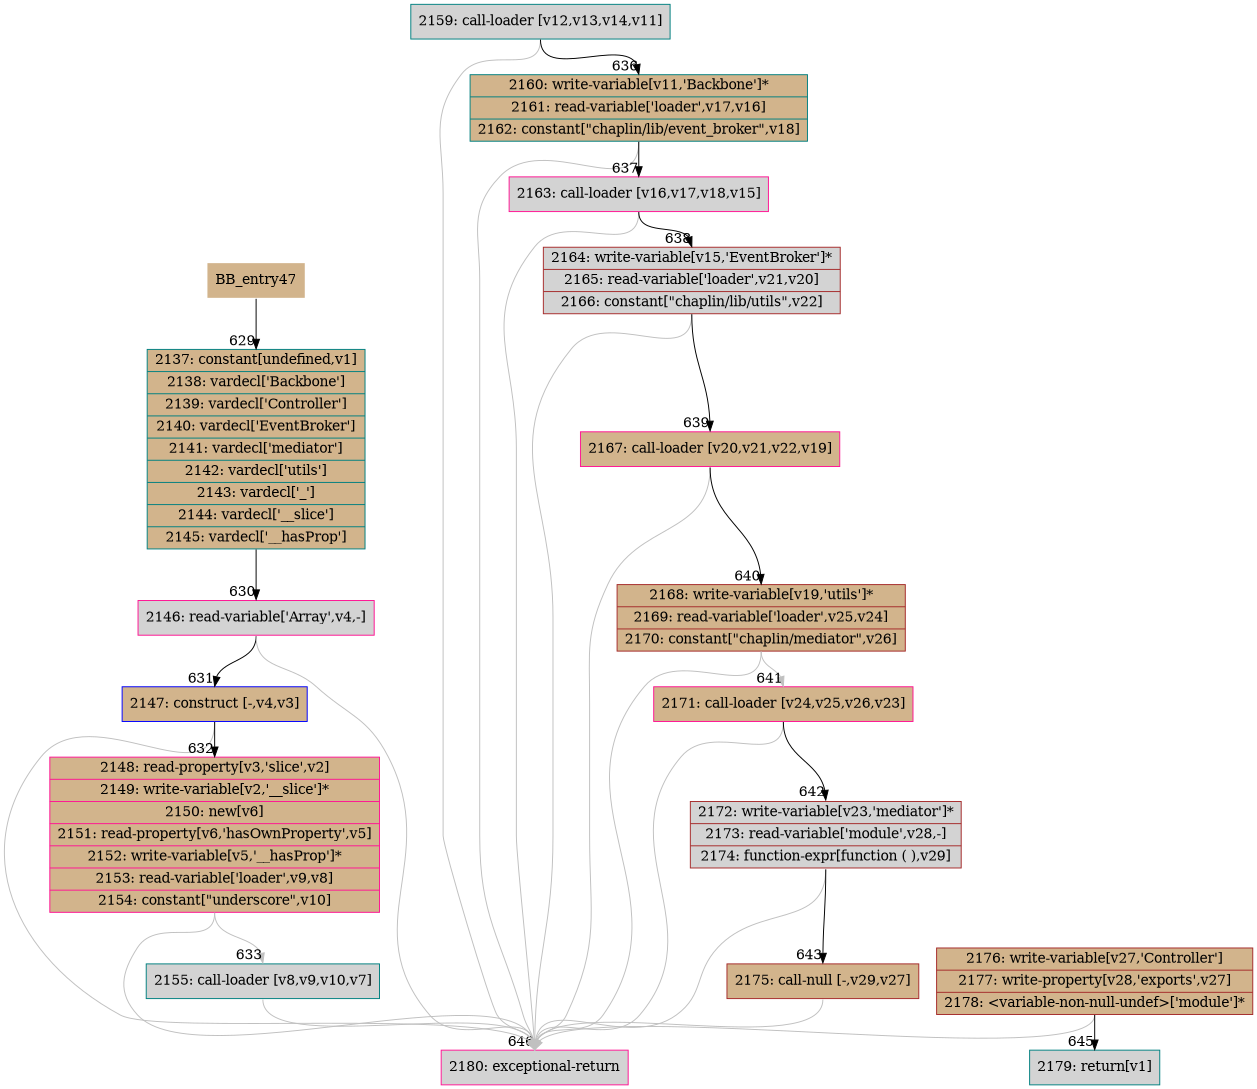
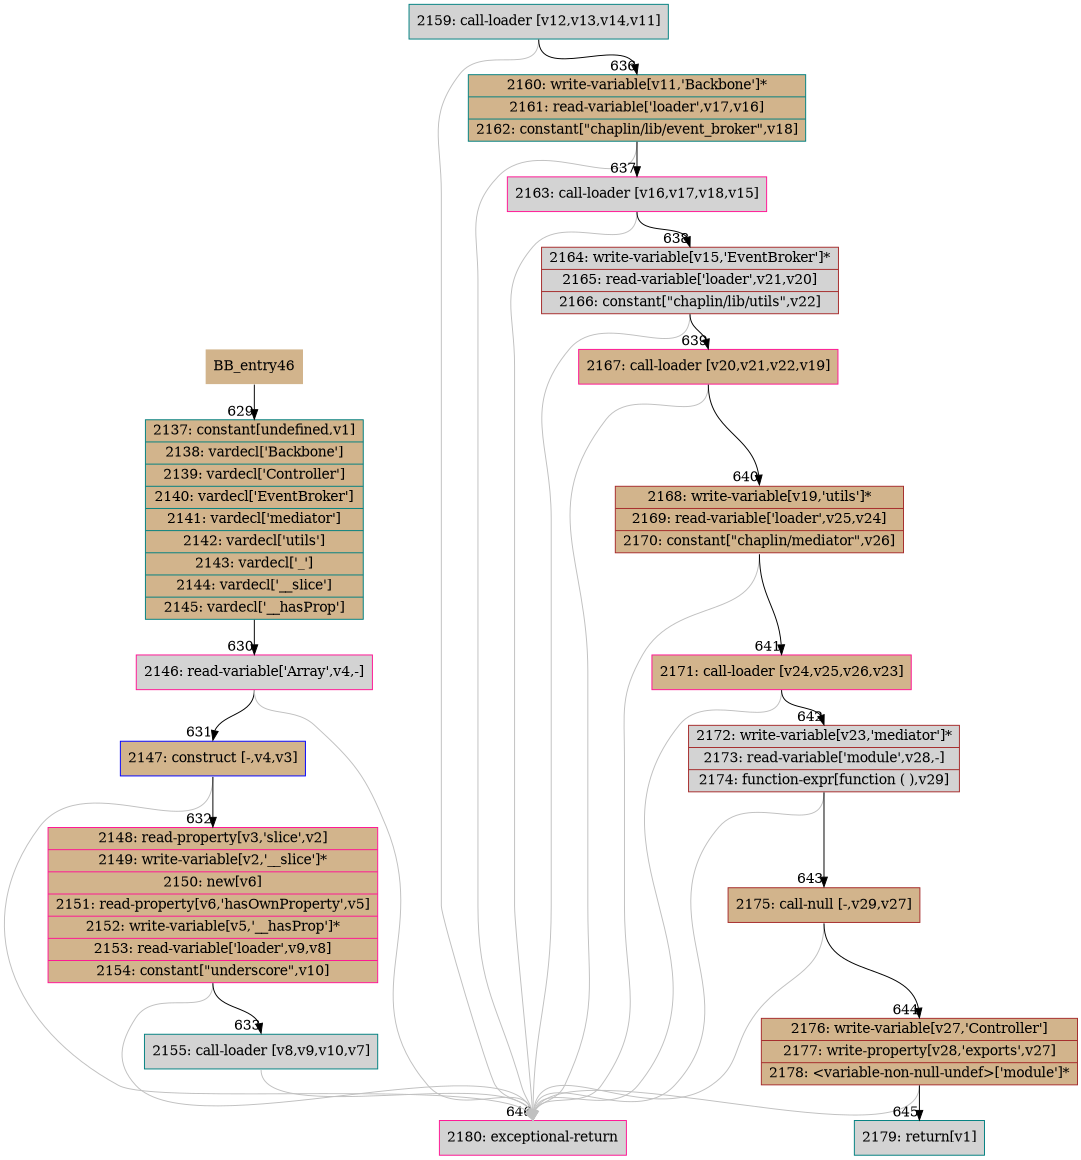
node "BB_entry47": label "BB_entry47" -> "BB_entry46"
edge "2168: write-variable[v19,'utils']*" -> "2171: call-loader [v24,v25,v26,v23]": color gray -> black
edge "2148: read-property[v3,'slice',v2]" -> "2155: call-loader [v8,v9,v10,v7]": color gray -> black
edge "2175: call-null [-,v29,v27]" -> "2176: write-variable[v27,'Controller']": added
